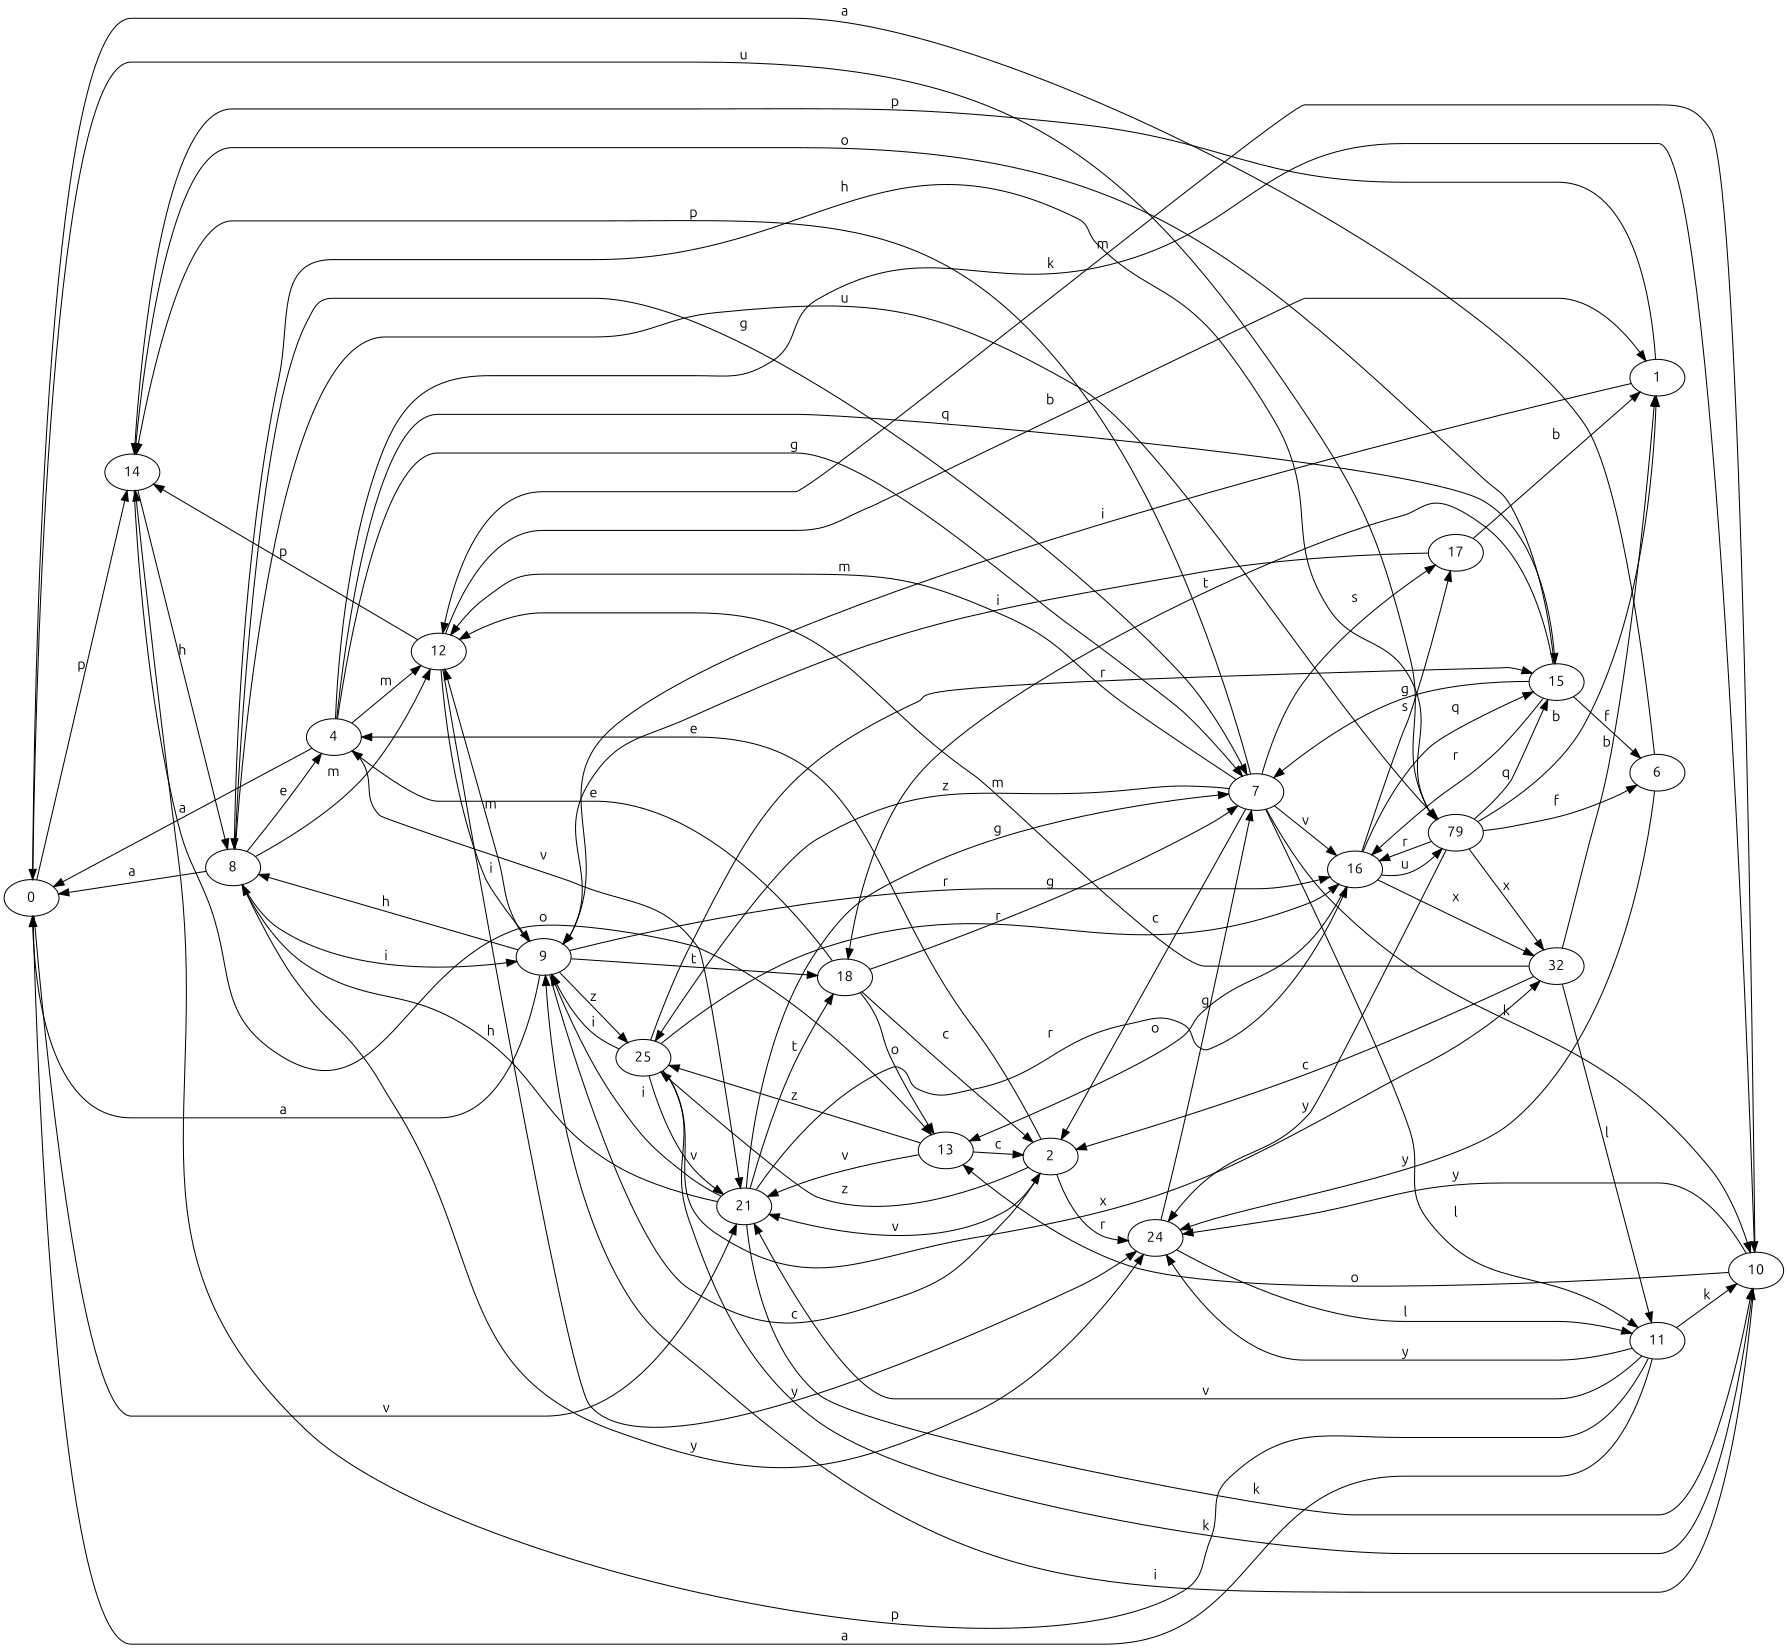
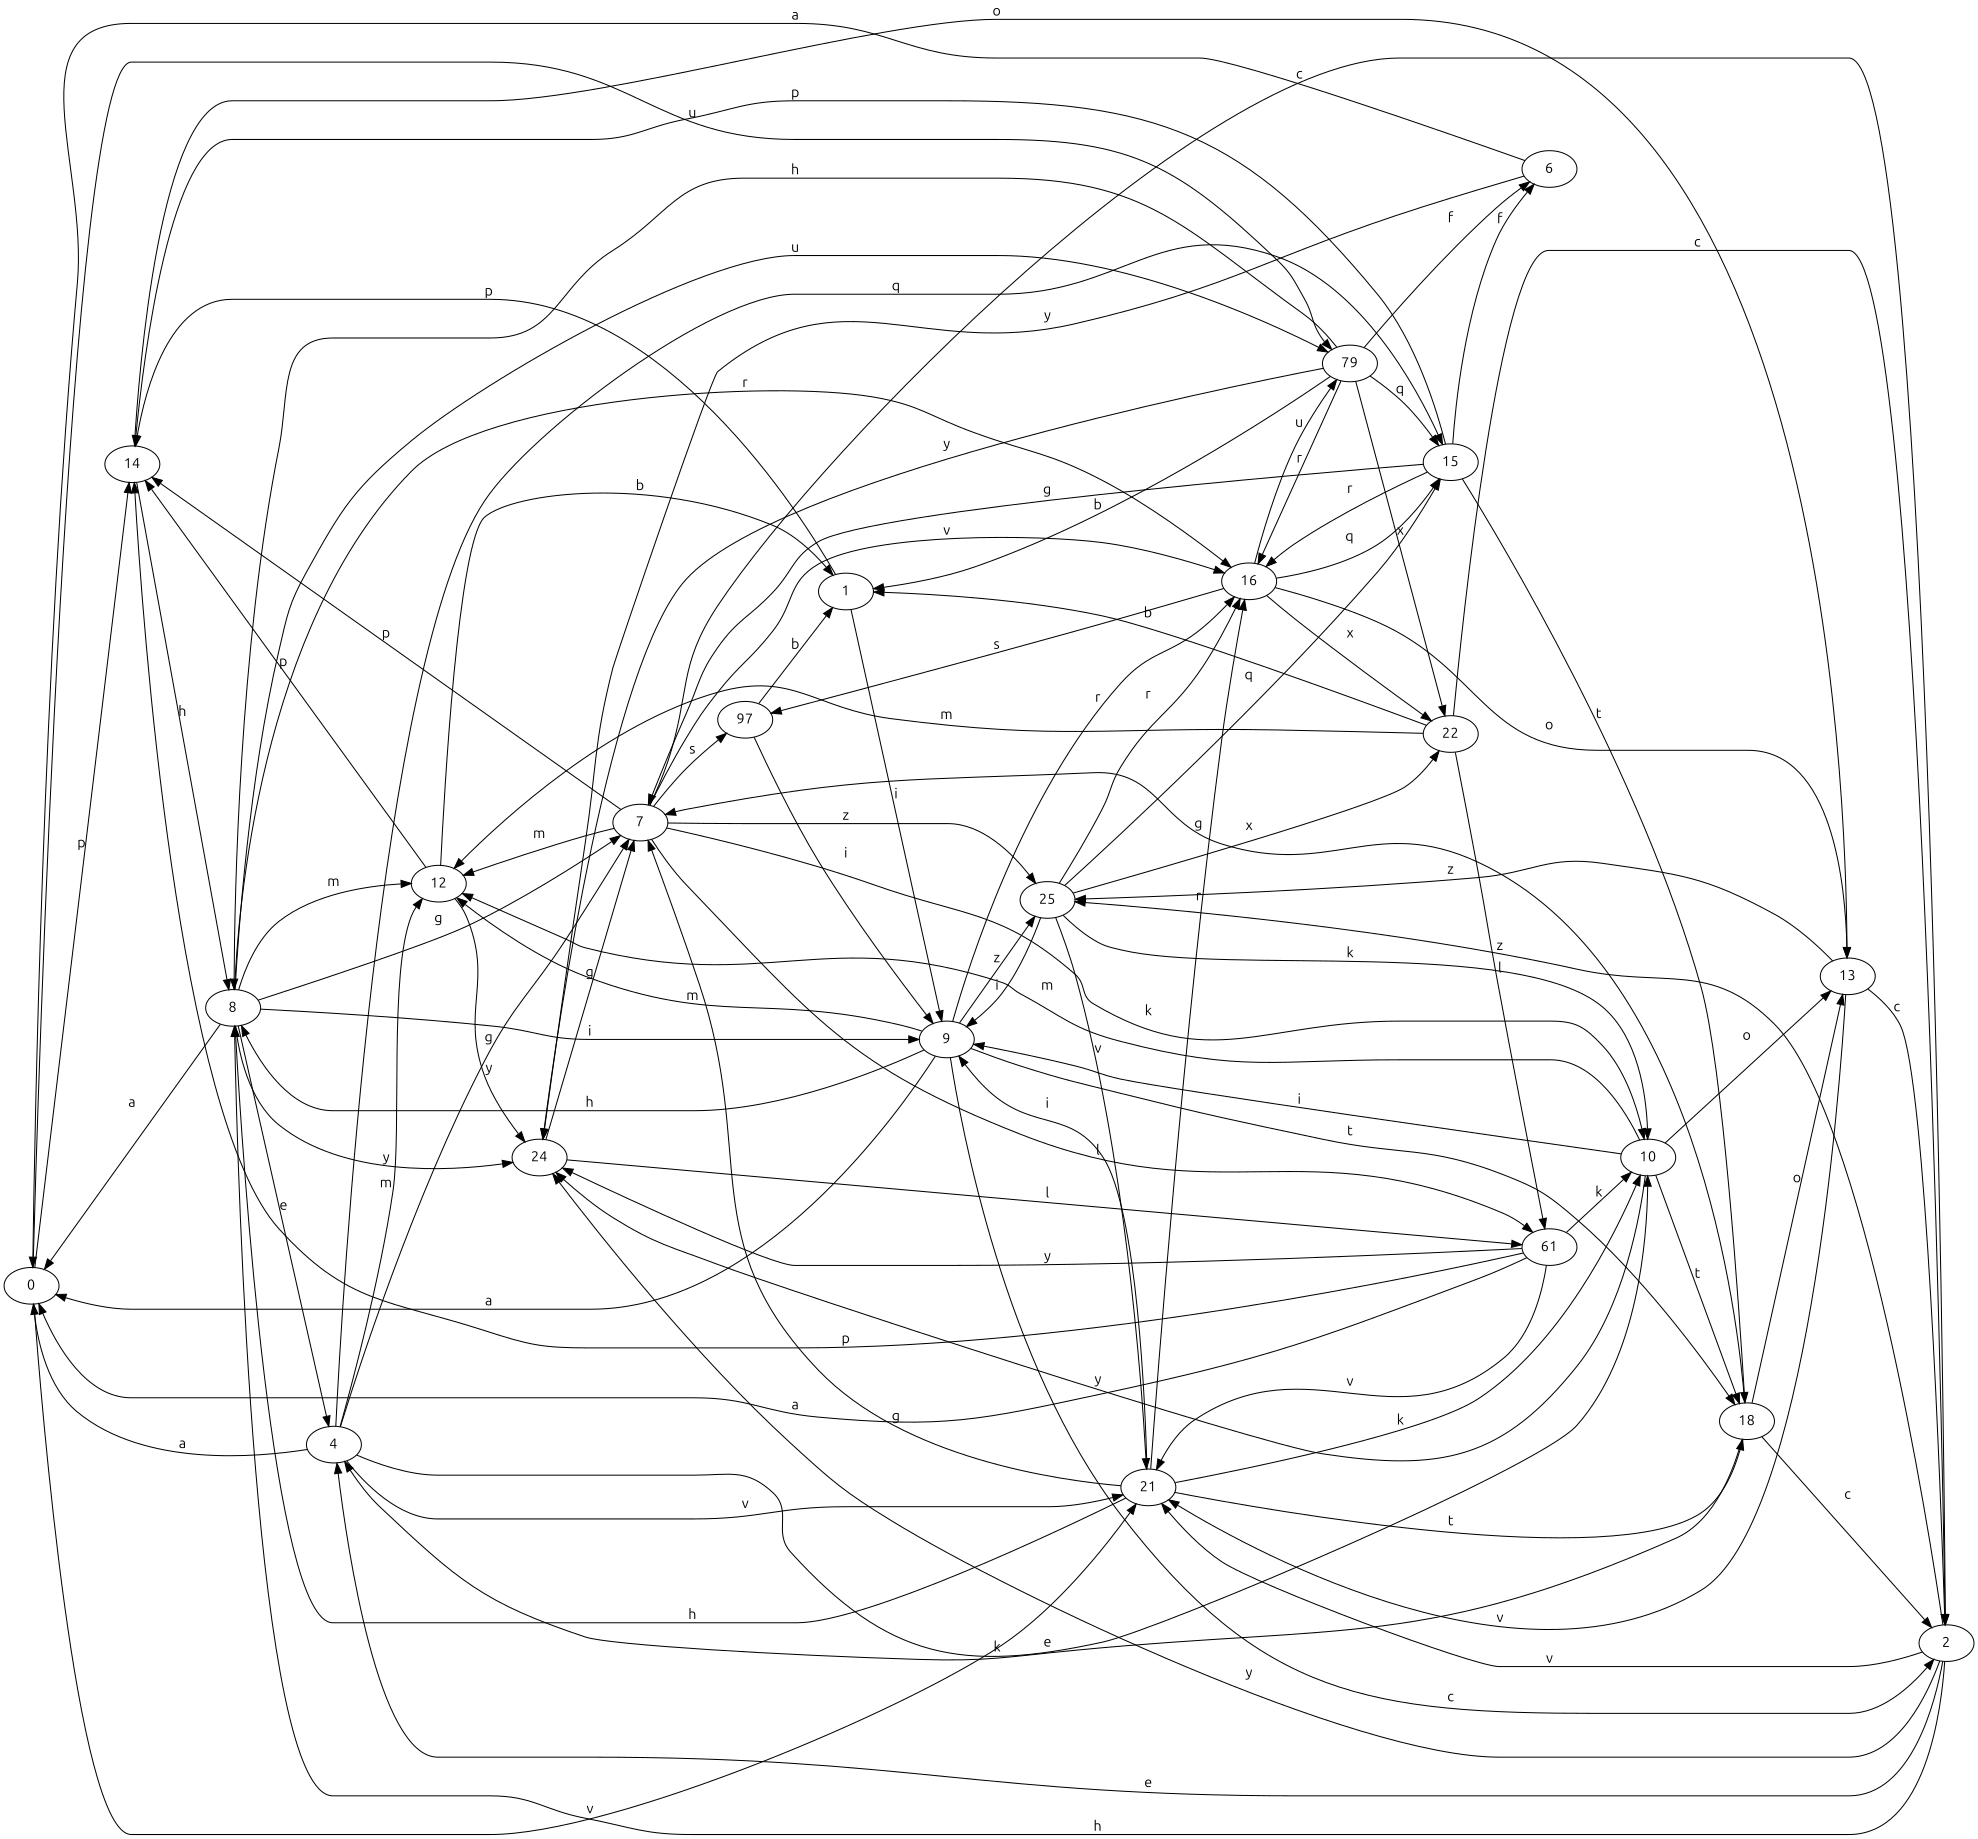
edge "15" -> "14": label "o" -> "p"
edge "8" -> "16": added, label "r"
node "17": label "17" -> "97"
edge "25" -> "15": label "r" -> "q"
edge "12" -> "9": removed, label "i"
node "32": label "32" -> "22"
edge "2" -> "24": label "r" -> "y"
edge "10" -> "18": added, label "t"
node "11": label "11" -> "61"
edge "2" -> "8": added, label "h"
